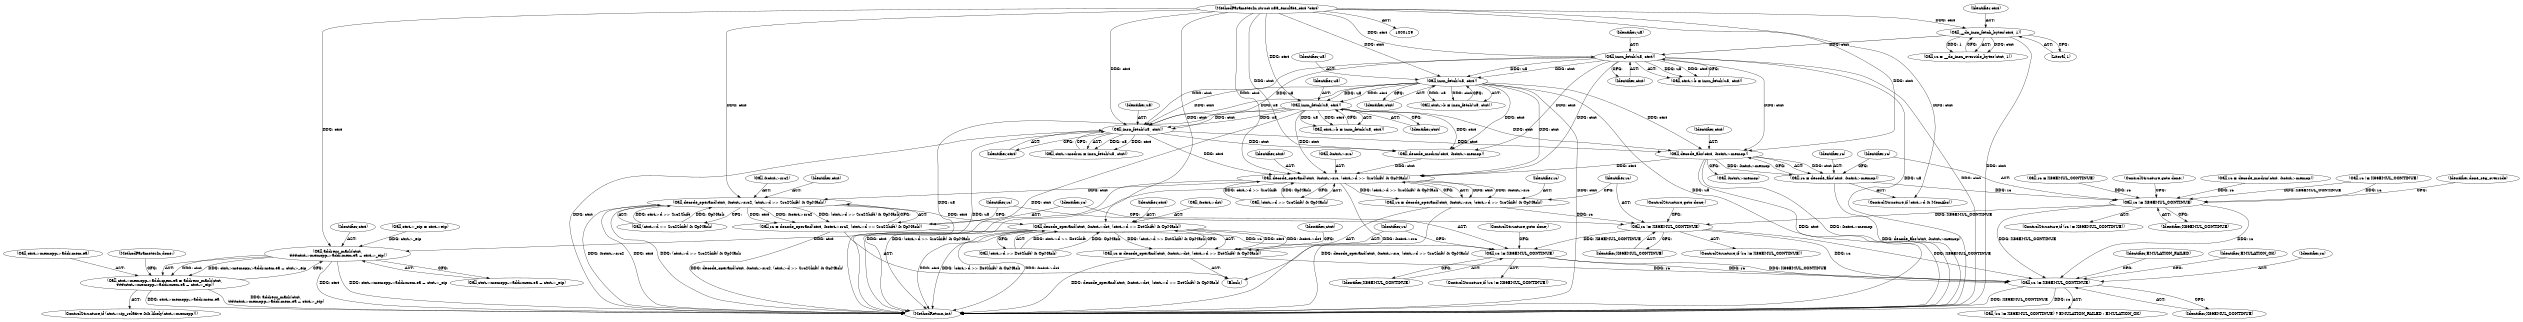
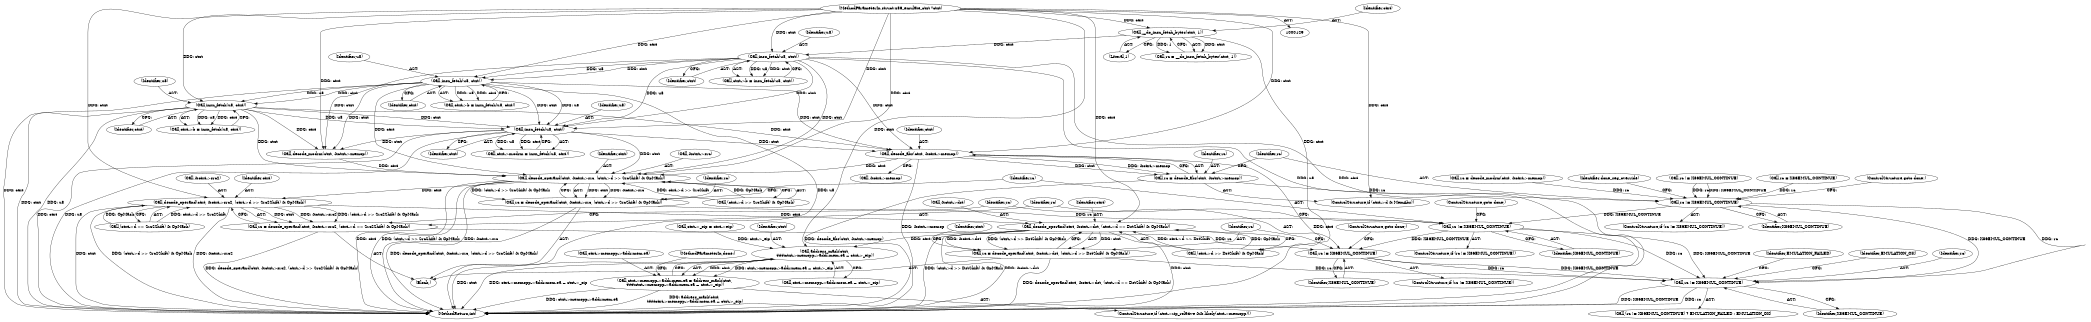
node "(Call,rc = __do_insn_override_bytes(ctxt, 1))": label "(Call,rc = __do_insn_override_bytes(ctxt, 1))" -> "(Call,rc = __do_insn_fetch_bytes(ctxt, 1))"
edge "(Call,__do_insn_fetch_bytes(ctxt, 1))" -> "(MethodReturn,int)": now "(Call,__do_insn_fetch_bytes(ctxt, 1))" -> "(Call,(ctxt->d >> DstShift) & OpMask)"
